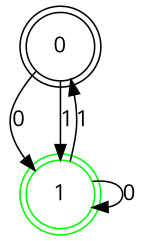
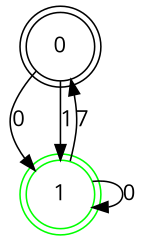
edge "1" -> "0": label "1" -> "7"
